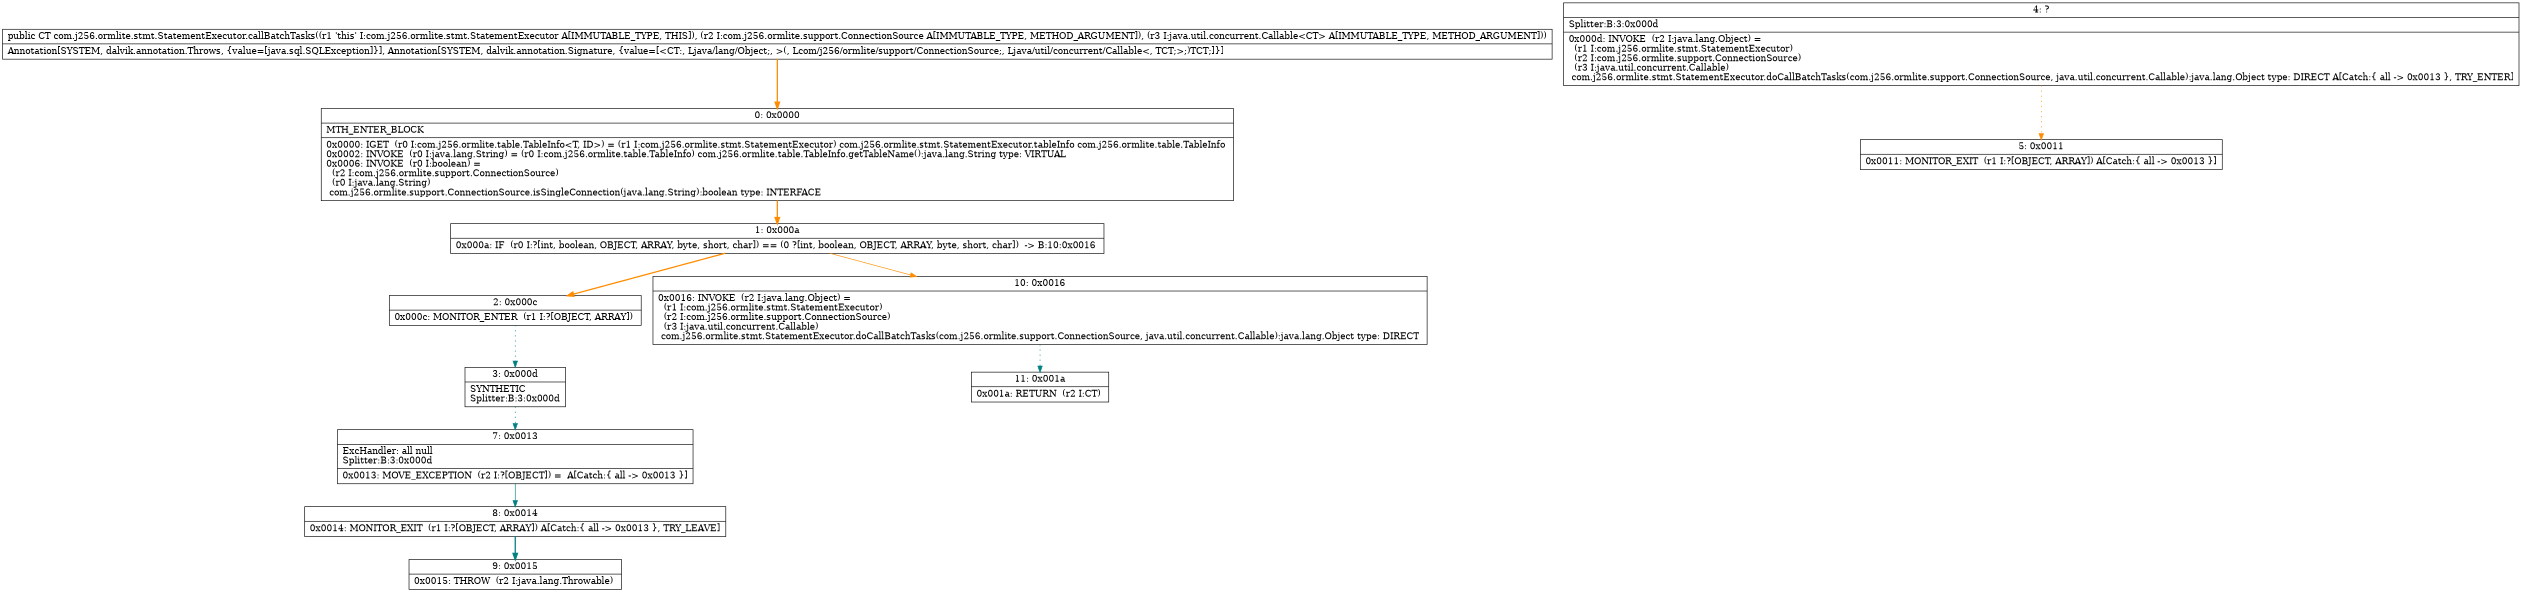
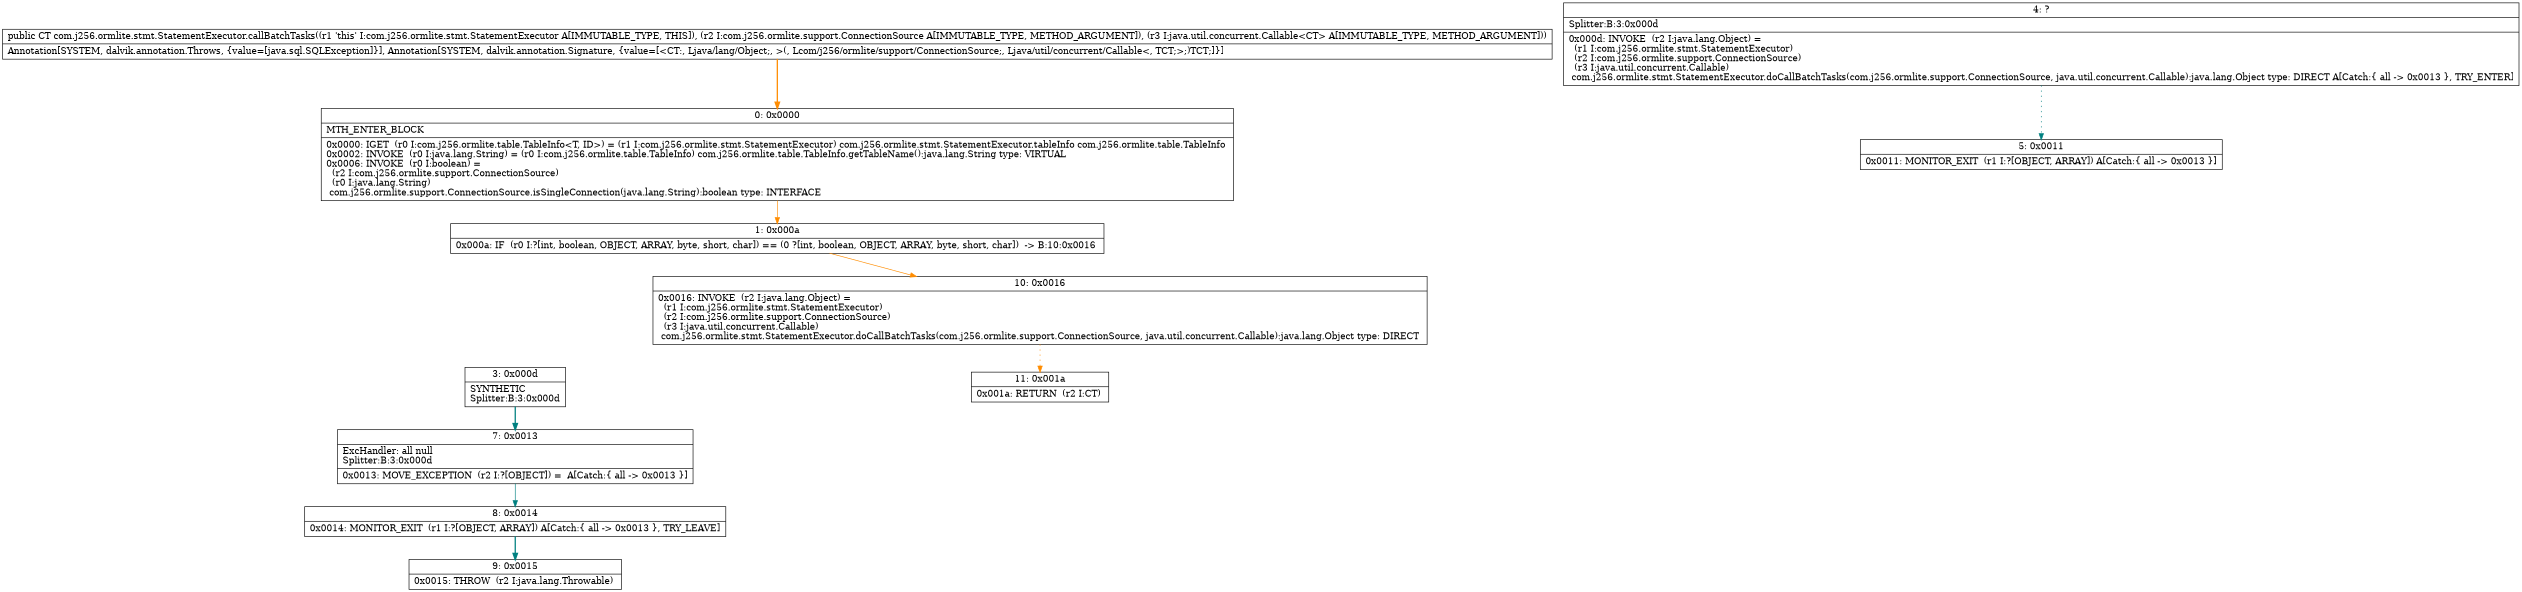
edge "4: ?" -> "5: 0x0011": color darkorange -> teal
edge "0: 0x0000" -> "1: 0x000a": style bold -> solid
node "2: 0x000c": removed
edge "10: 0x0016" -> "11: 0x001a": color teal -> darkorange
edge "3: 0x000d" -> "7: 0x0013": style dotted -> bold
